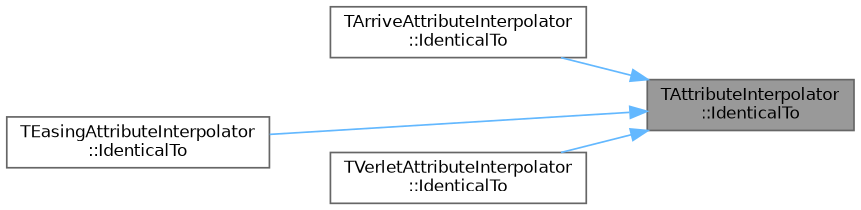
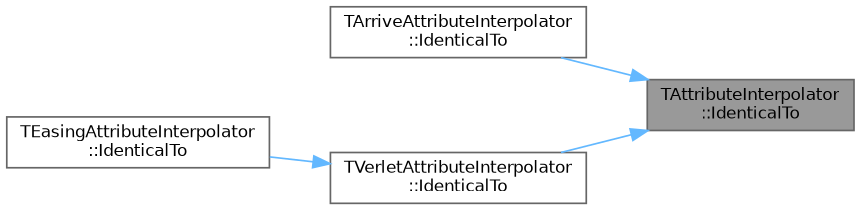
edge "TEasingAttributeInterpolator ::IdenticalTo" -> "TAttributeInterpolator ::IdenticalTo": now "TEasingAttributeInterpolator ::IdenticalTo" -> "TVerletAttributeInterpolator ::IdenticalTo"
